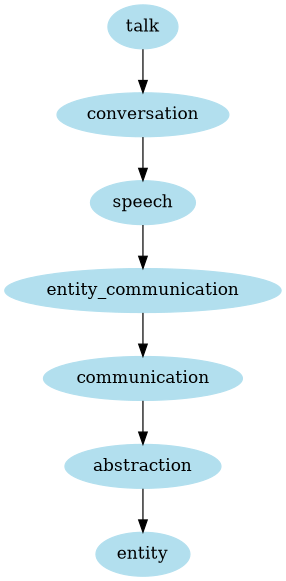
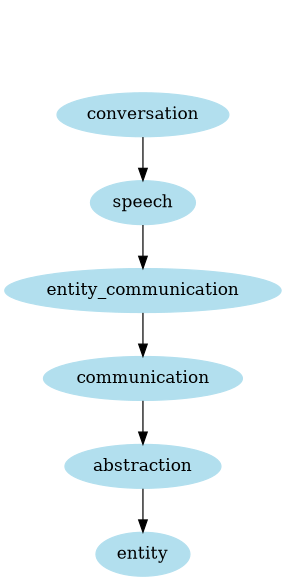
node "talk": removed
